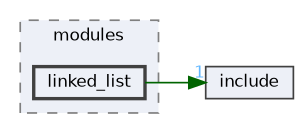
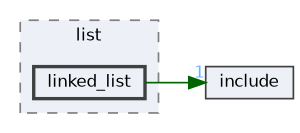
cluster "modules": label "modules" -> "list"
